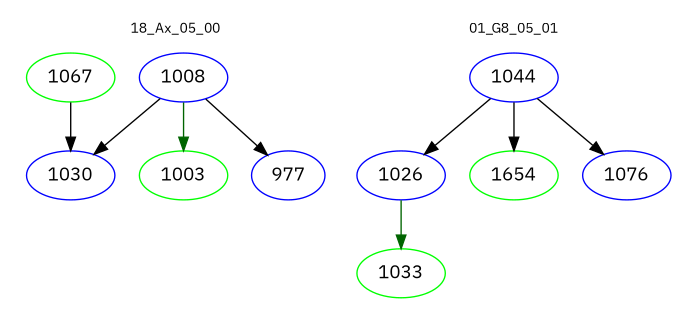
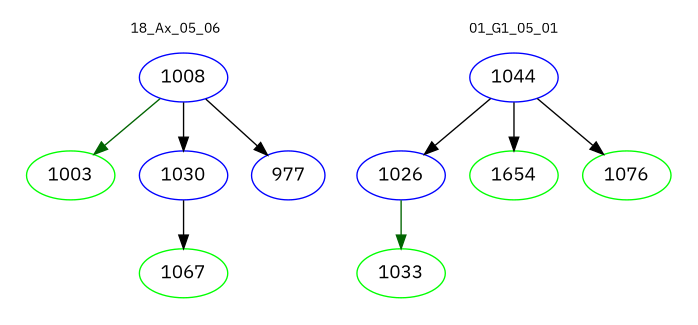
cluster "18_Ax_05_00": label "18_Ax_05_00" -> "18_Ax_05_06"
cluster "01_G8_05_01": label "01_G8_05_01" -> "01_G1_05_01"
edge "1067" -> "1030": reversed
node "1076": color blue -> green
